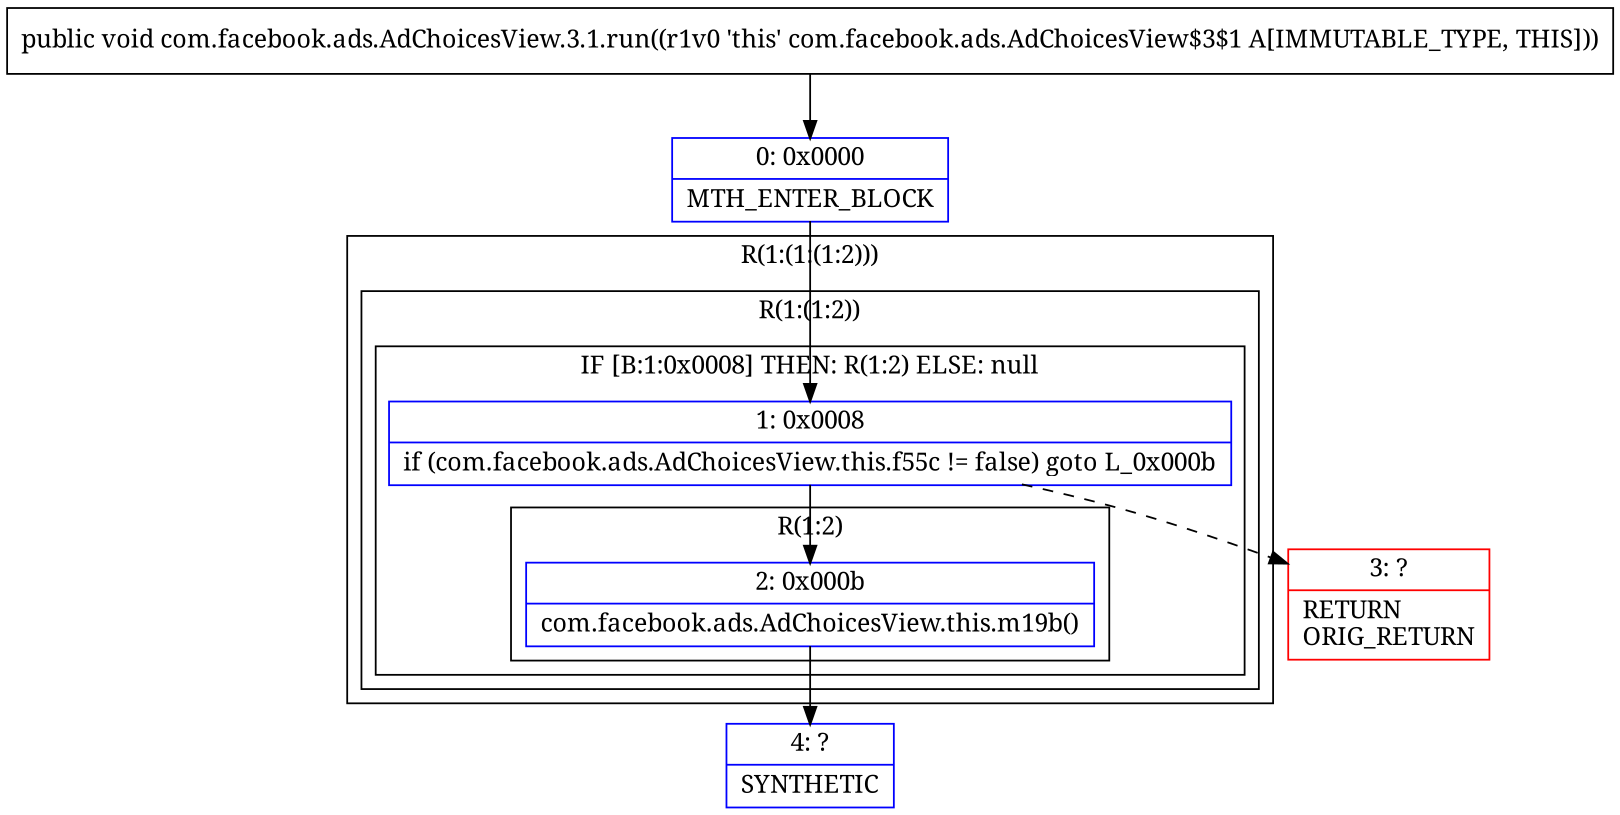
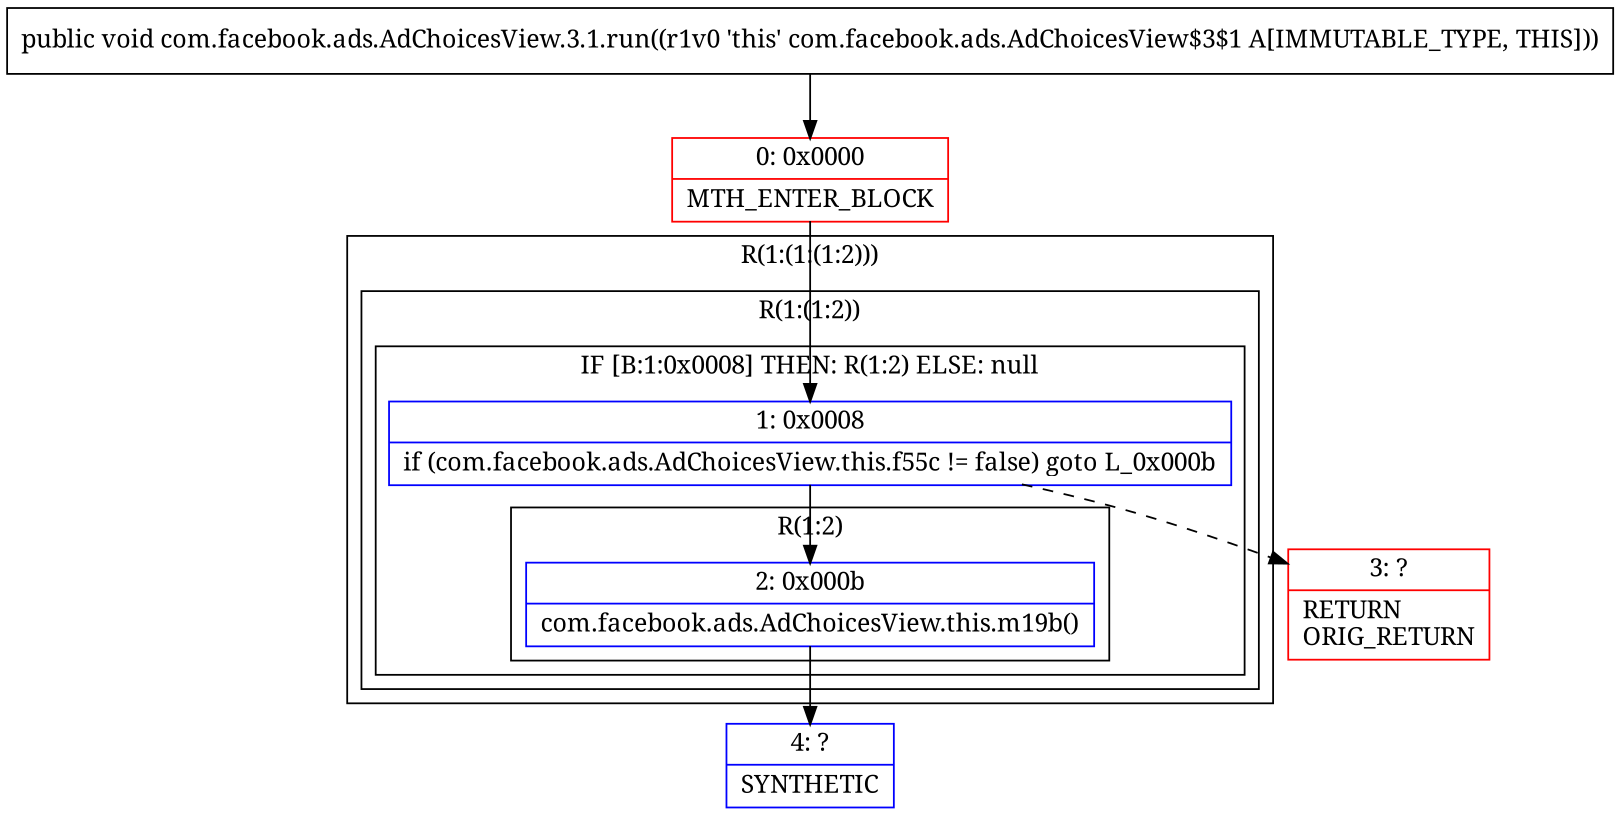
node "0: 0x0000": color blue -> red
